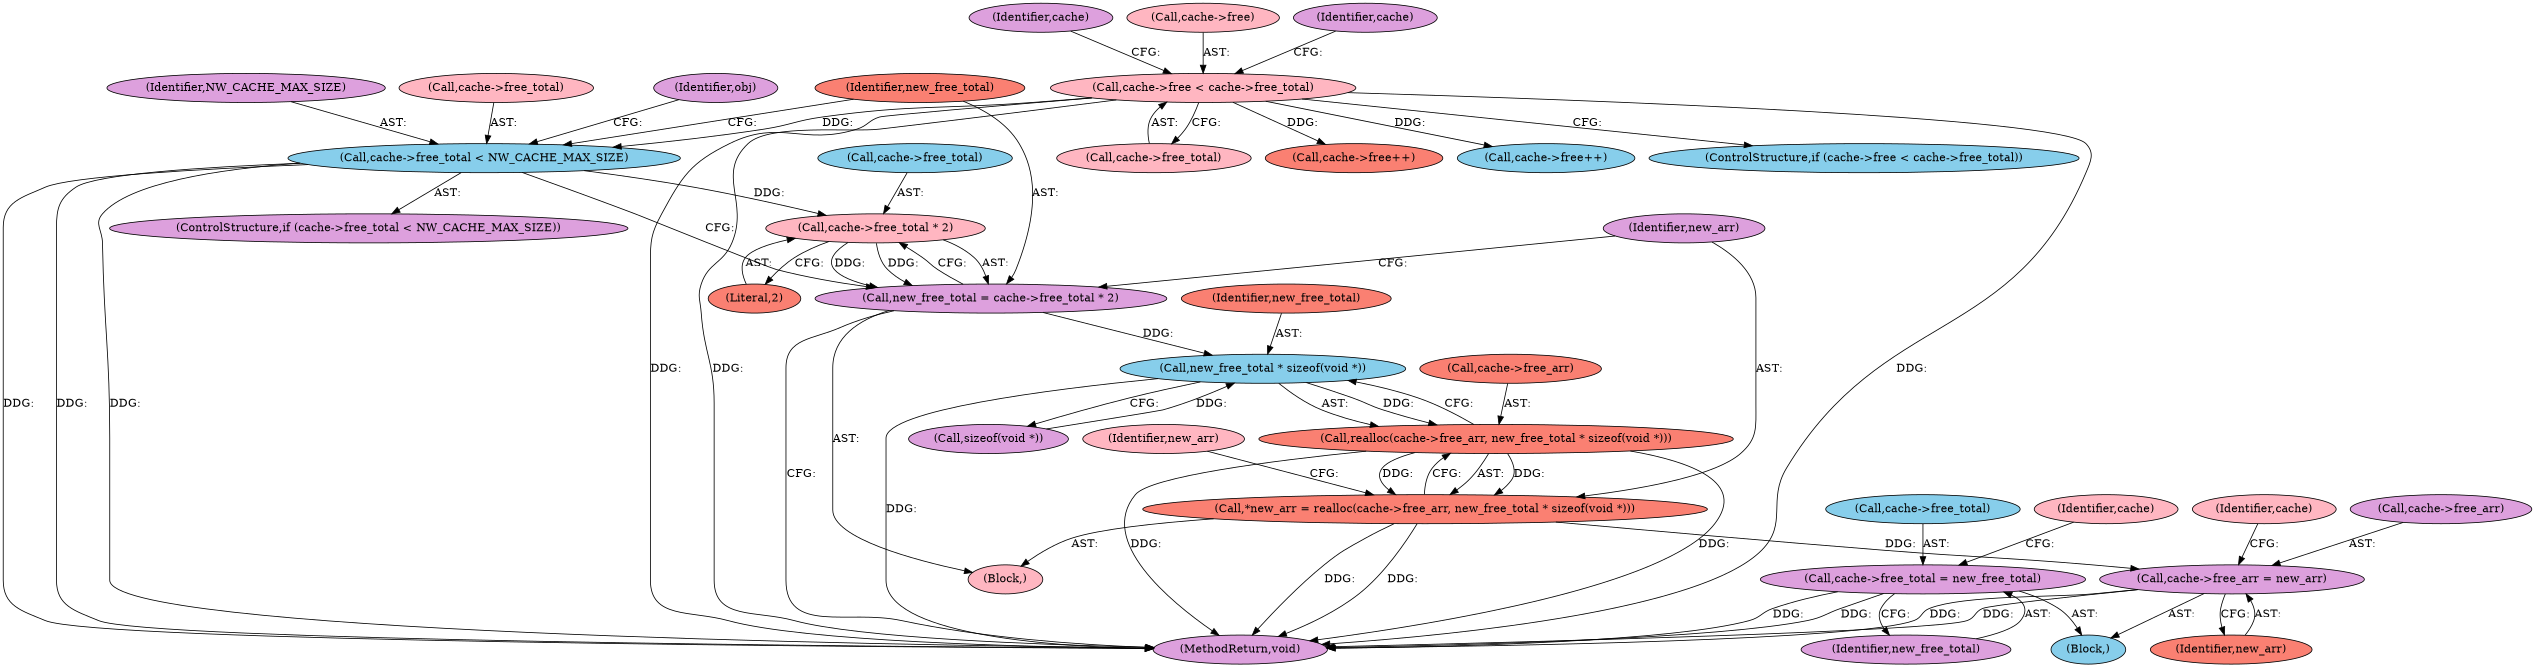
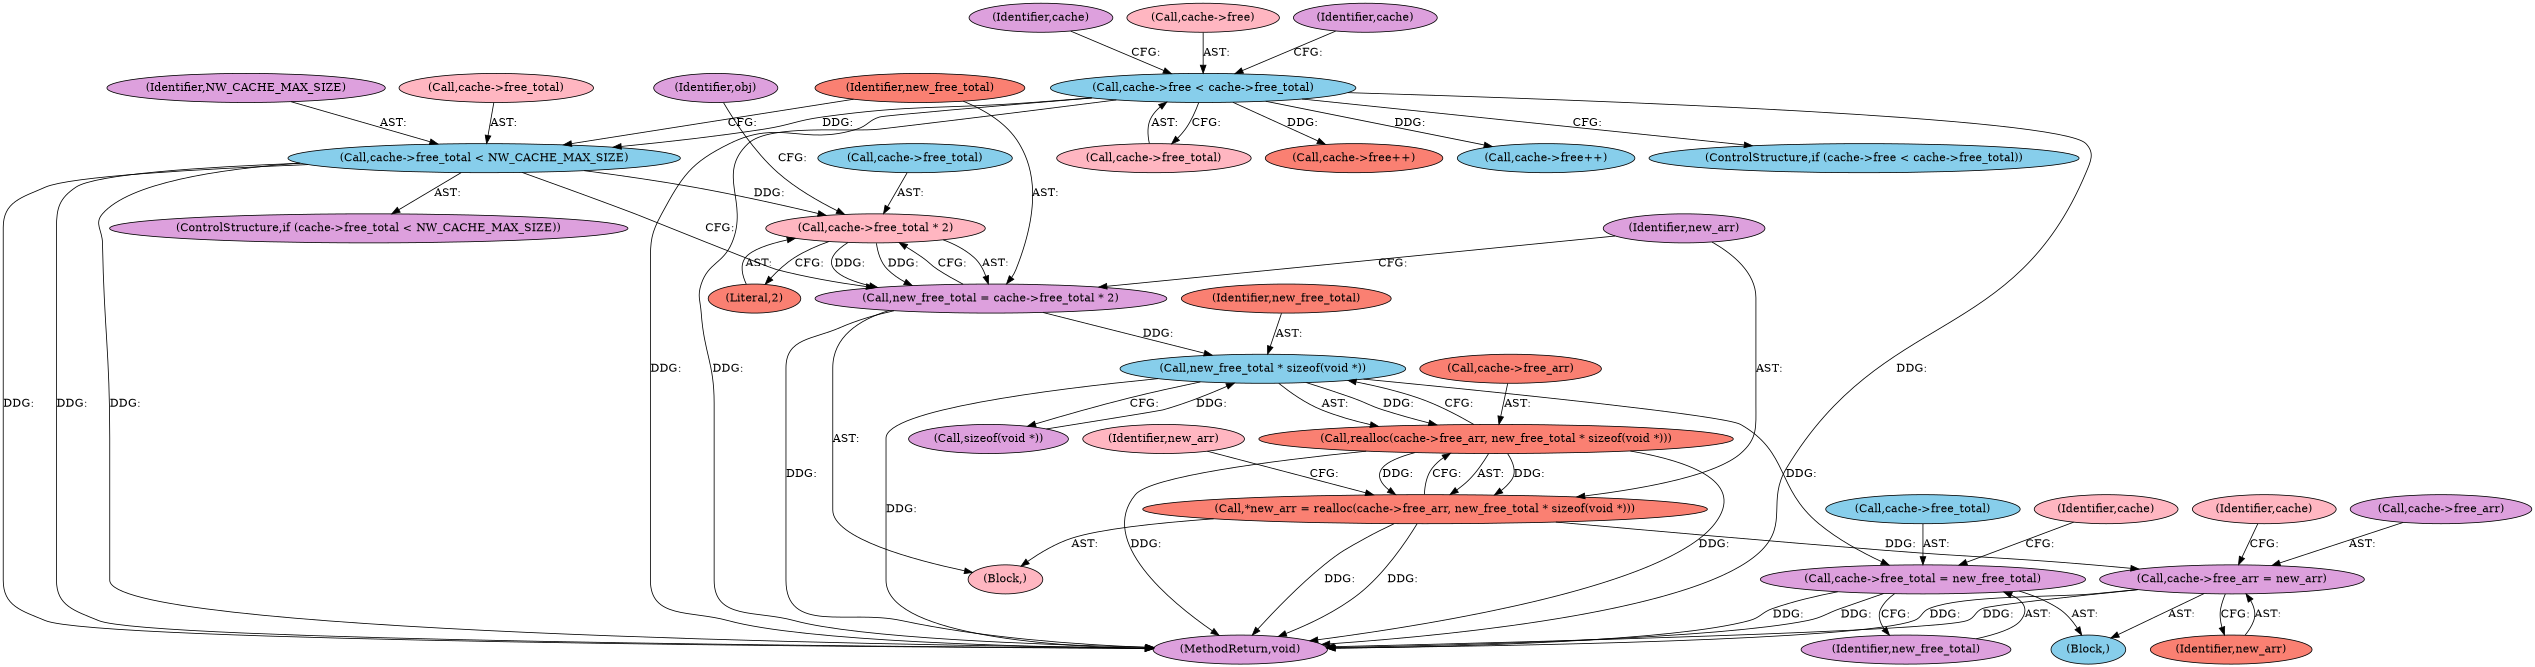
node "(Call,cache->free < cache->free_total)": fillcolor lightpink -> skyblue
edge "(Identifier,obj)" -> "(Call,cache->free_total < NW_CACHE_MAX_SIZE)": now "(Identifier,obj)" -> "(Call,cache->free_total * 2)"
edge "(Call,new_free_total * sizeof(void *))" -> "(Call,cache->free_total = new_free_total)": added, label "DDG:"
edge "(Call,new_free_total = cache->free_total * 2)" -> "(MethodReturn,void)": label "CFG: " -> "DDG: "
